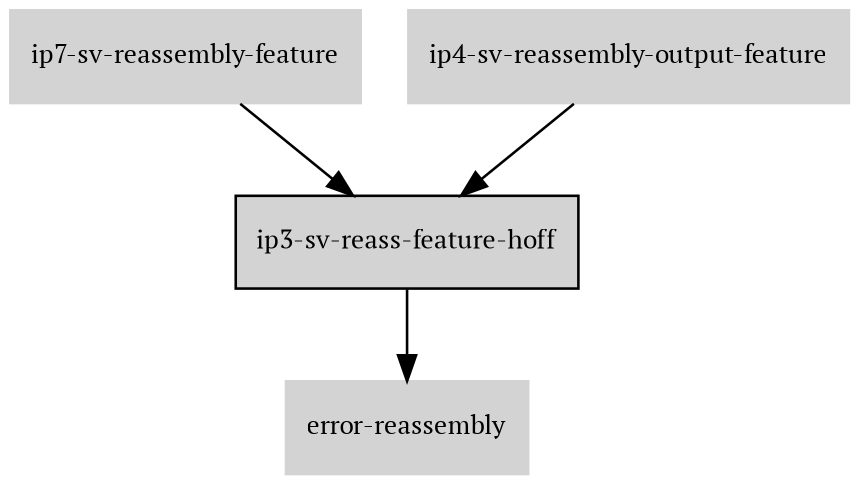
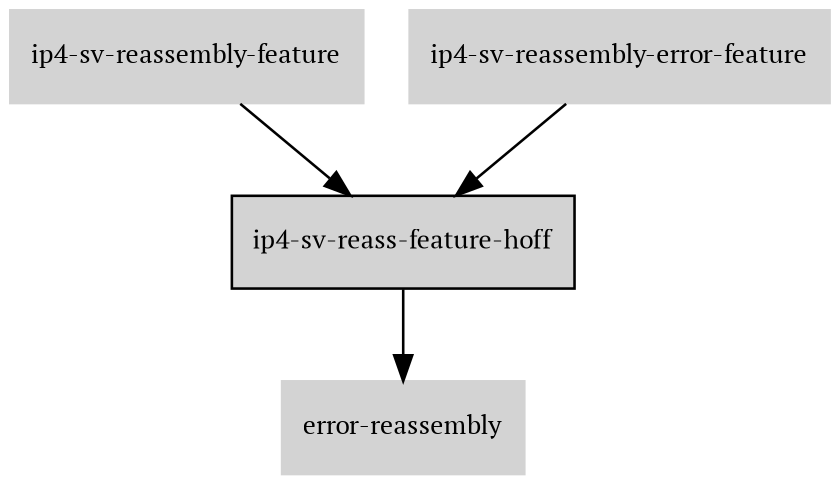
node "ip7-sv-reassembly-feature": label "ip7-sv-reassembly-feature" -> "ip4-sv-reassembly-feature"
node "ip4-sv-reassembly-output-feature": label "ip4-sv-reassembly-output-feature" -> "ip4-sv-reassembly-error-feature"
node "ip3-sv-reass-feature-hoff": label "ip3-sv-reass-feature-hoff" -> "ip4-sv-reass-feature-hoff"
